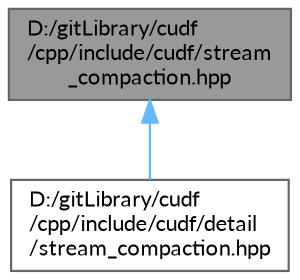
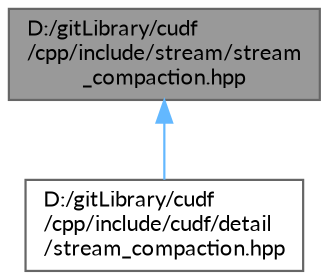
node "D:/gitLibrary/cudf /cpp/include/cudf/stream _compaction.hpp": label "D:/gitLibrary/cudf /cpp/include/cudf/stream _compaction.hpp" -> "D:/gitLibrary/cudf /cpp/include/stream/stream _compaction.hpp"
